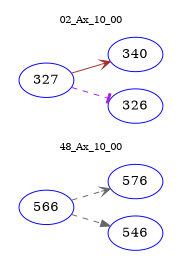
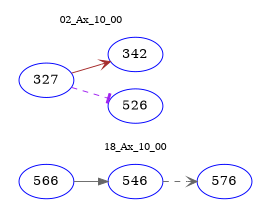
node "340": label "340" -> "342"
node "326": label "326" -> "526"
cluster "48_Ax_10_00": label "48_Ax_10_00" -> "18_Ax_10_00"
edge "566" -> "576": now "546" -> "576"
edge "566" -> "546": style dashed -> solid
